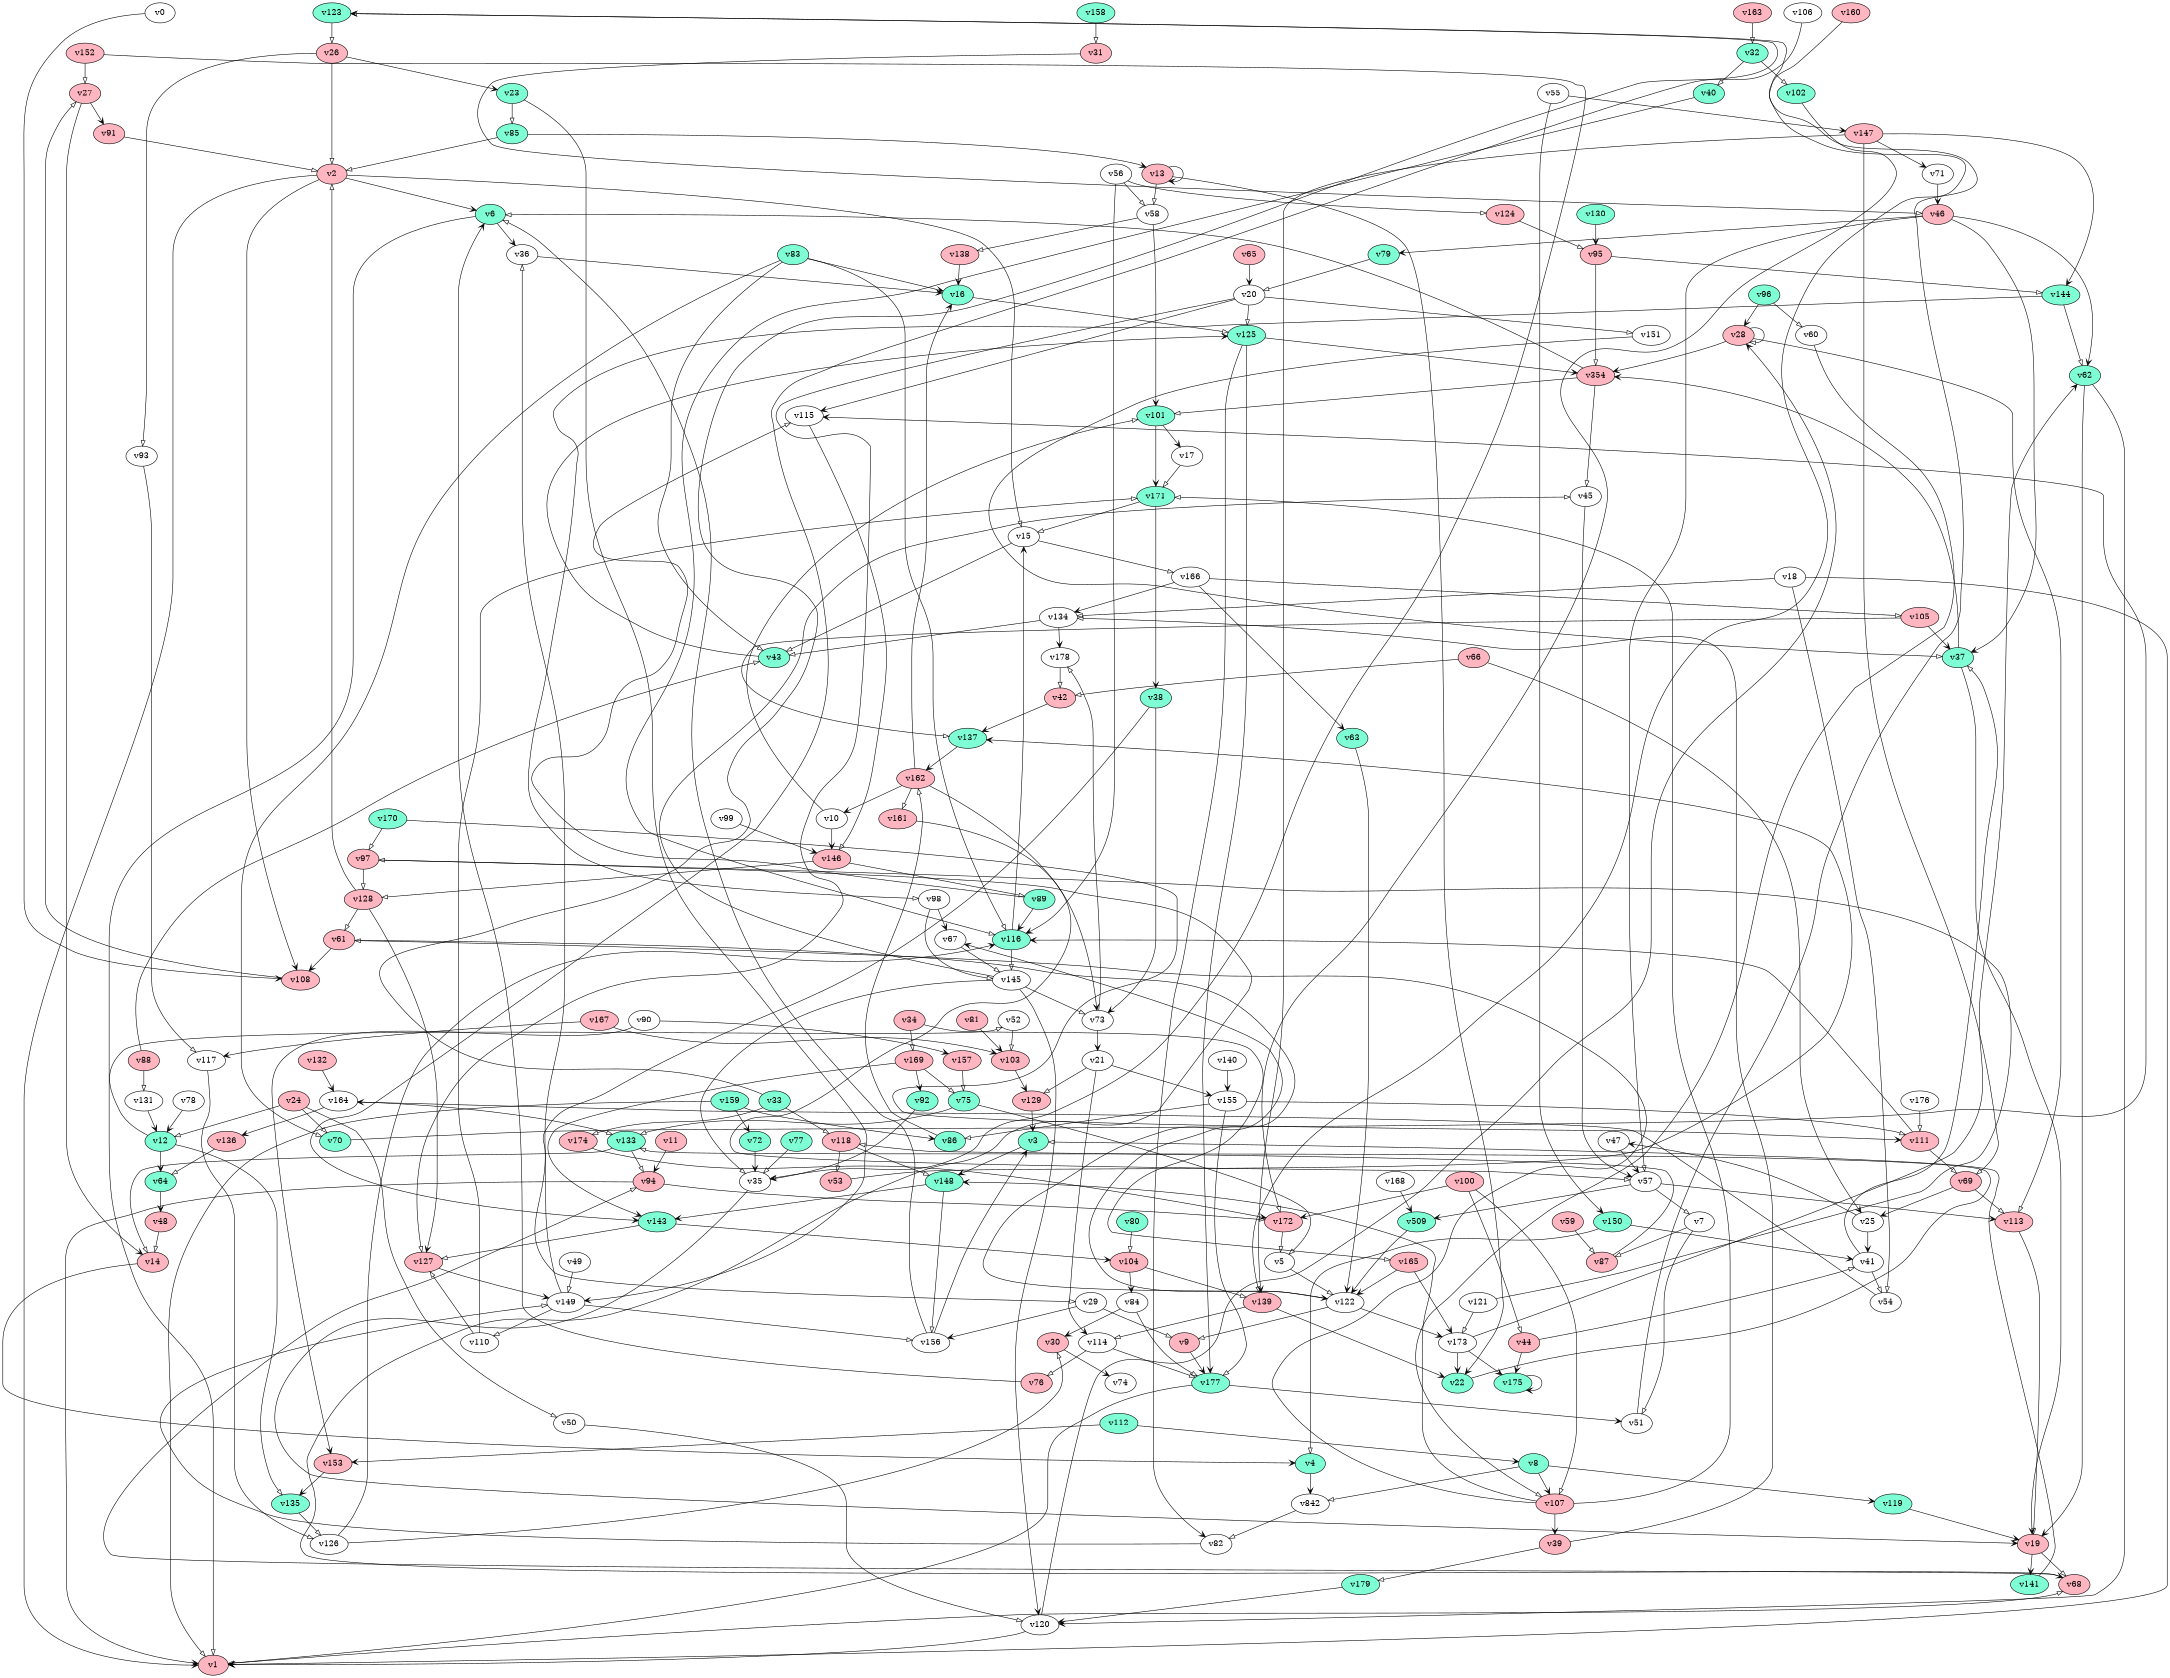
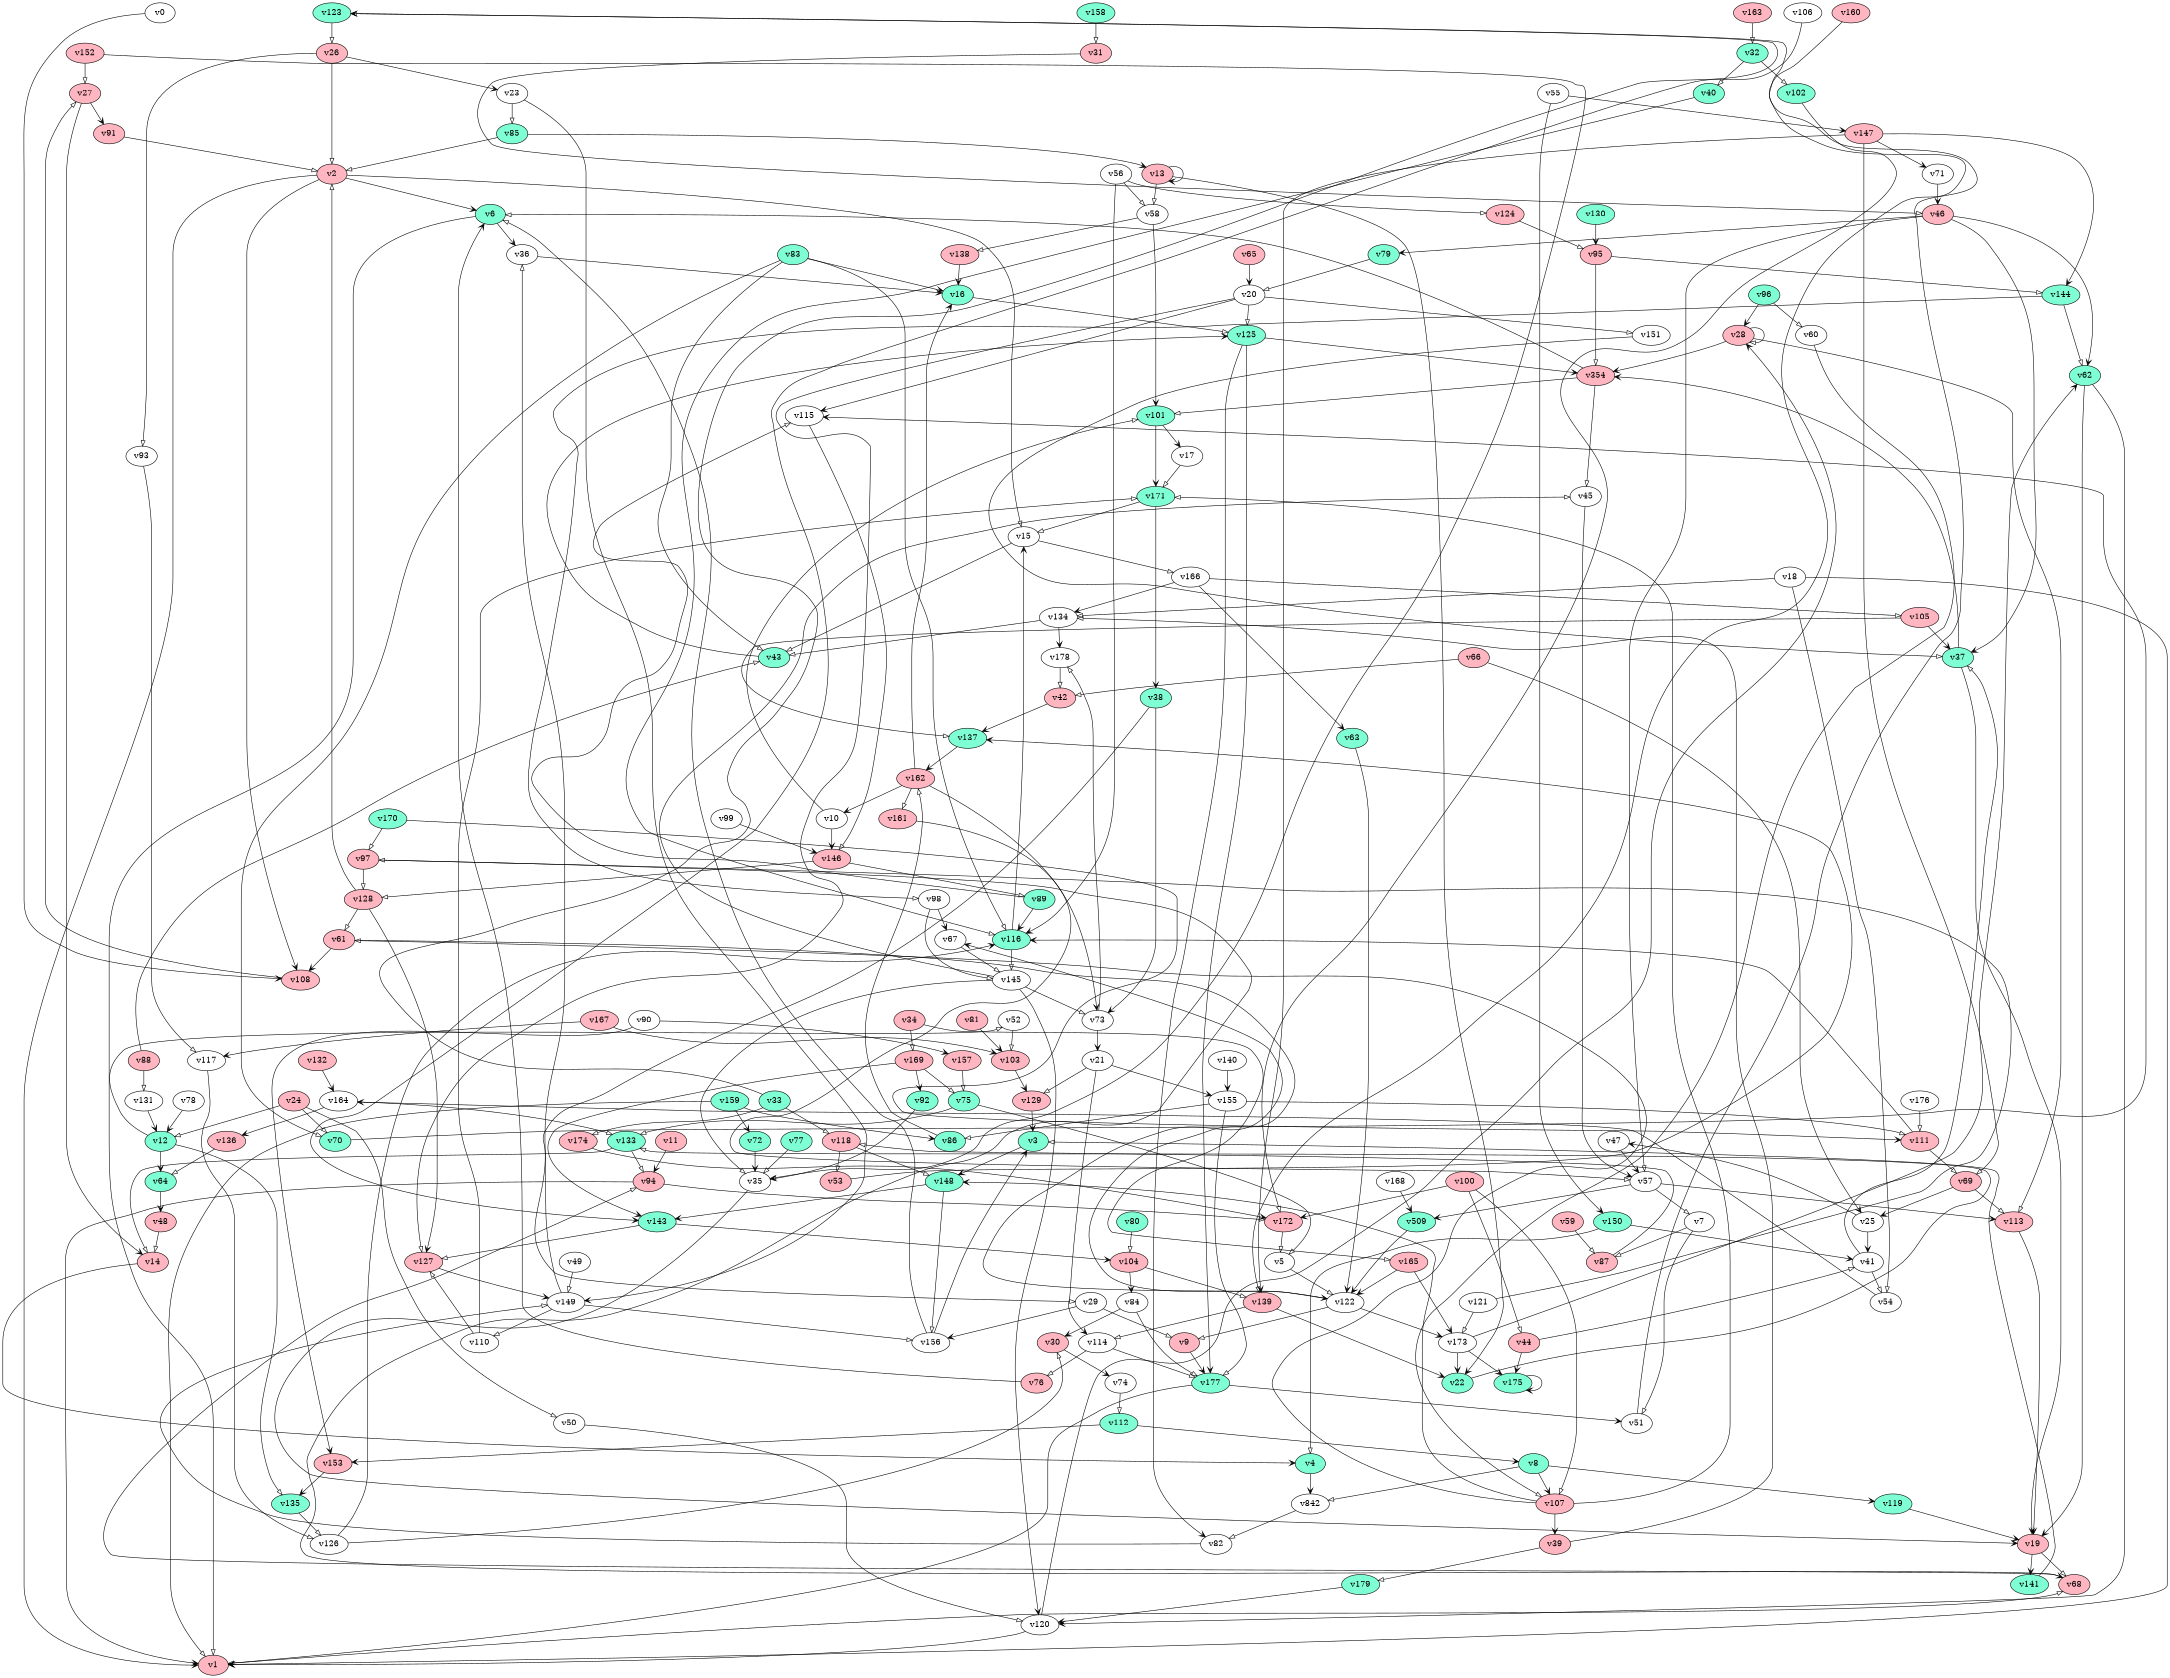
node "v23": fillcolor aquamarine -> white
edge "v113" -> "v19": arrowhead onormal -> vee
edge "v74" -> "v112": added
